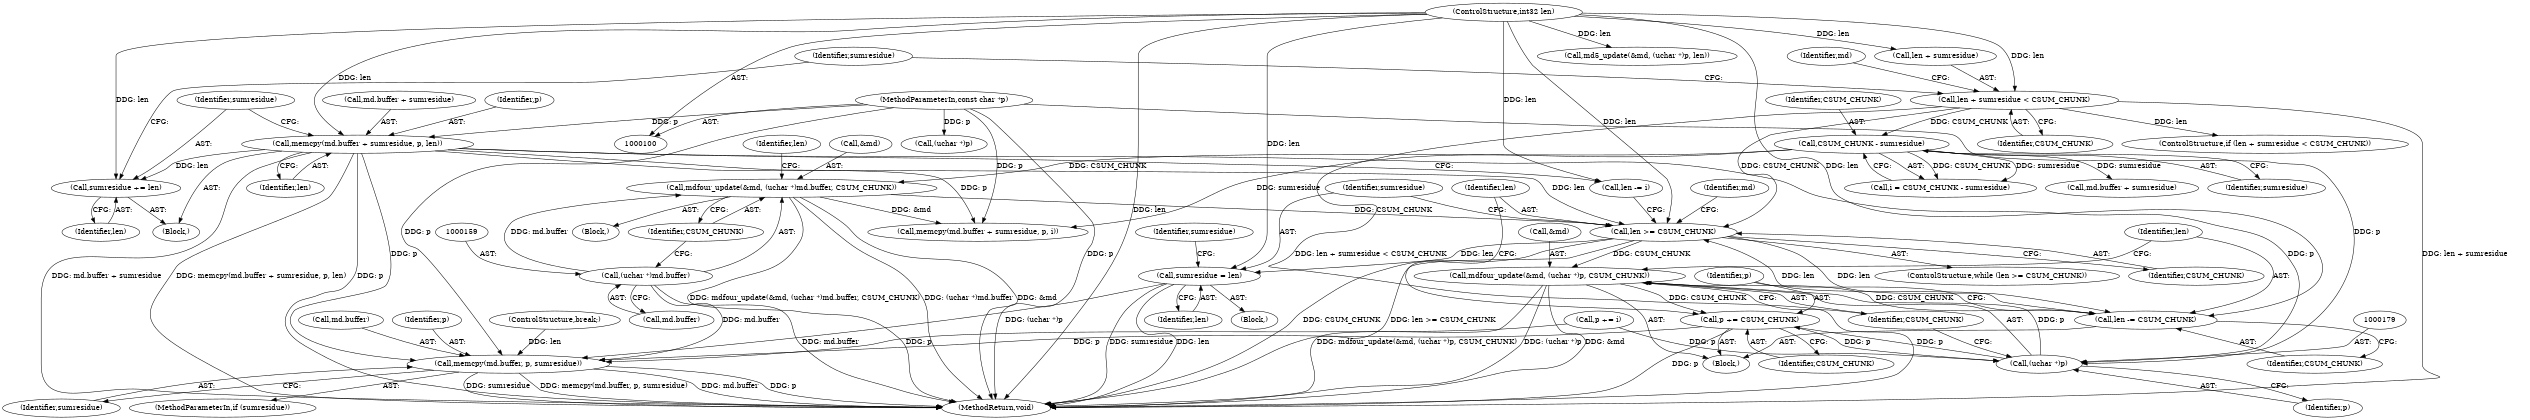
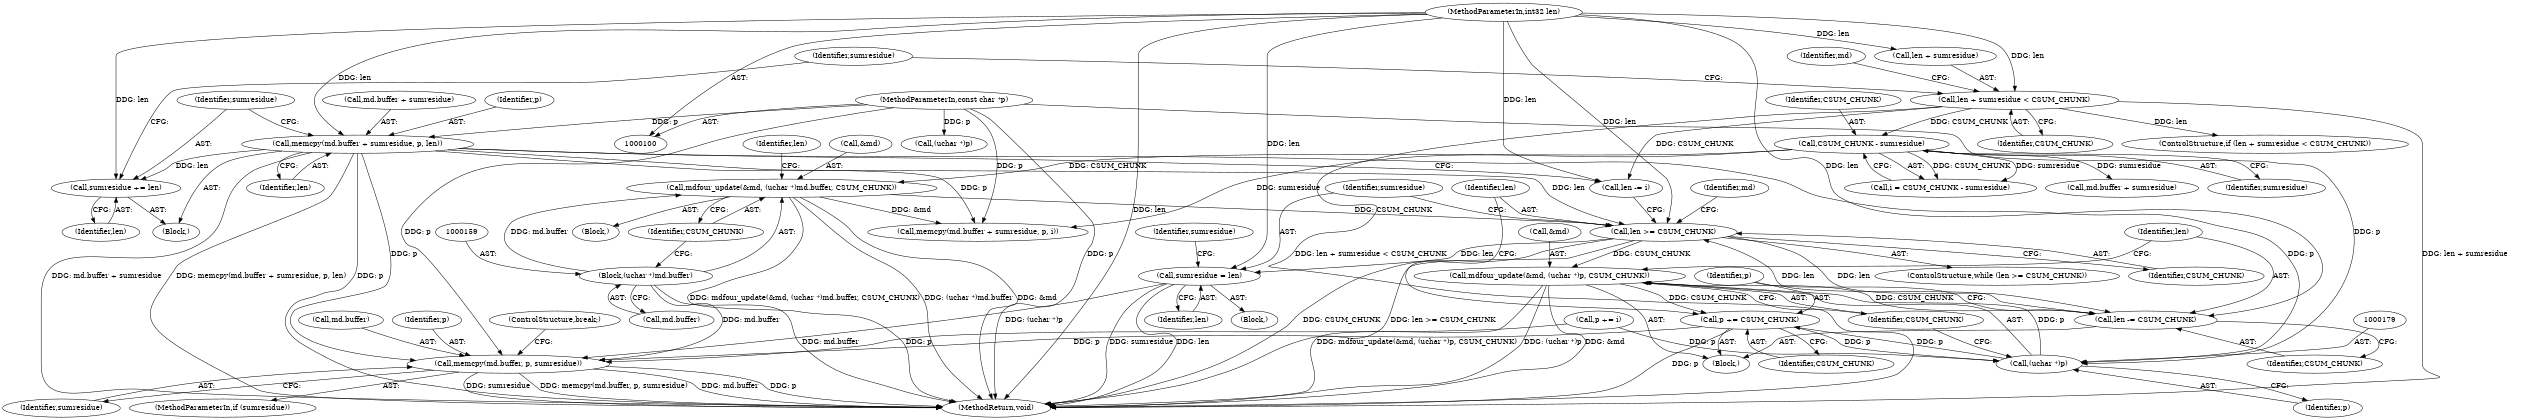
node "(ControlStructure,int32 len)": label "(ControlStructure,int32 len)" -> "(MethodParameterIn,int32 len)"
node "(Call,md5_update(&md, (uchar *)p, len))": removed
edge "(Call,len + sumresidue < CSUM_CHUNK)" -> "(Call,len >= CSUM_CHUNK)": now "(Call,len + sumresidue < CSUM_CHUNK)" -> "(Call,len -= i)"
node "(Call,(uchar *)md.buffer)": label "(Call,(uchar *)md.buffer)" -> "(Block,(uchar *)md.buffer)"
edge "(ControlStructure,break;)" -> "(Call,memcpy(md.buffer, p, sumresidue))": label "DDG: len" -> "CFG: "
